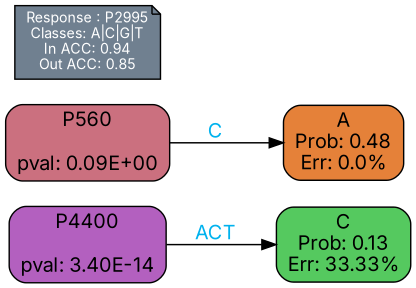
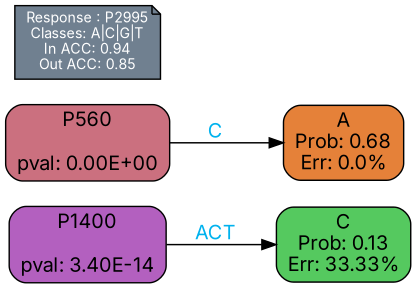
node "P560 pval: 0.09E+00": label "P560 pval: 0.09E+00" -> "P560 pval: 0.00E+00"
node "A Prob: 0.48 Err: 0.0%": label "A Prob: 0.48 Err: 0.0%" -> "A Prob: 0.68 Err: 0.0%"
node "P4400 pval: 3.40E-14": label "P4400 pval: 3.40E-14" -> "P1400 pval: 3.40E-14"
